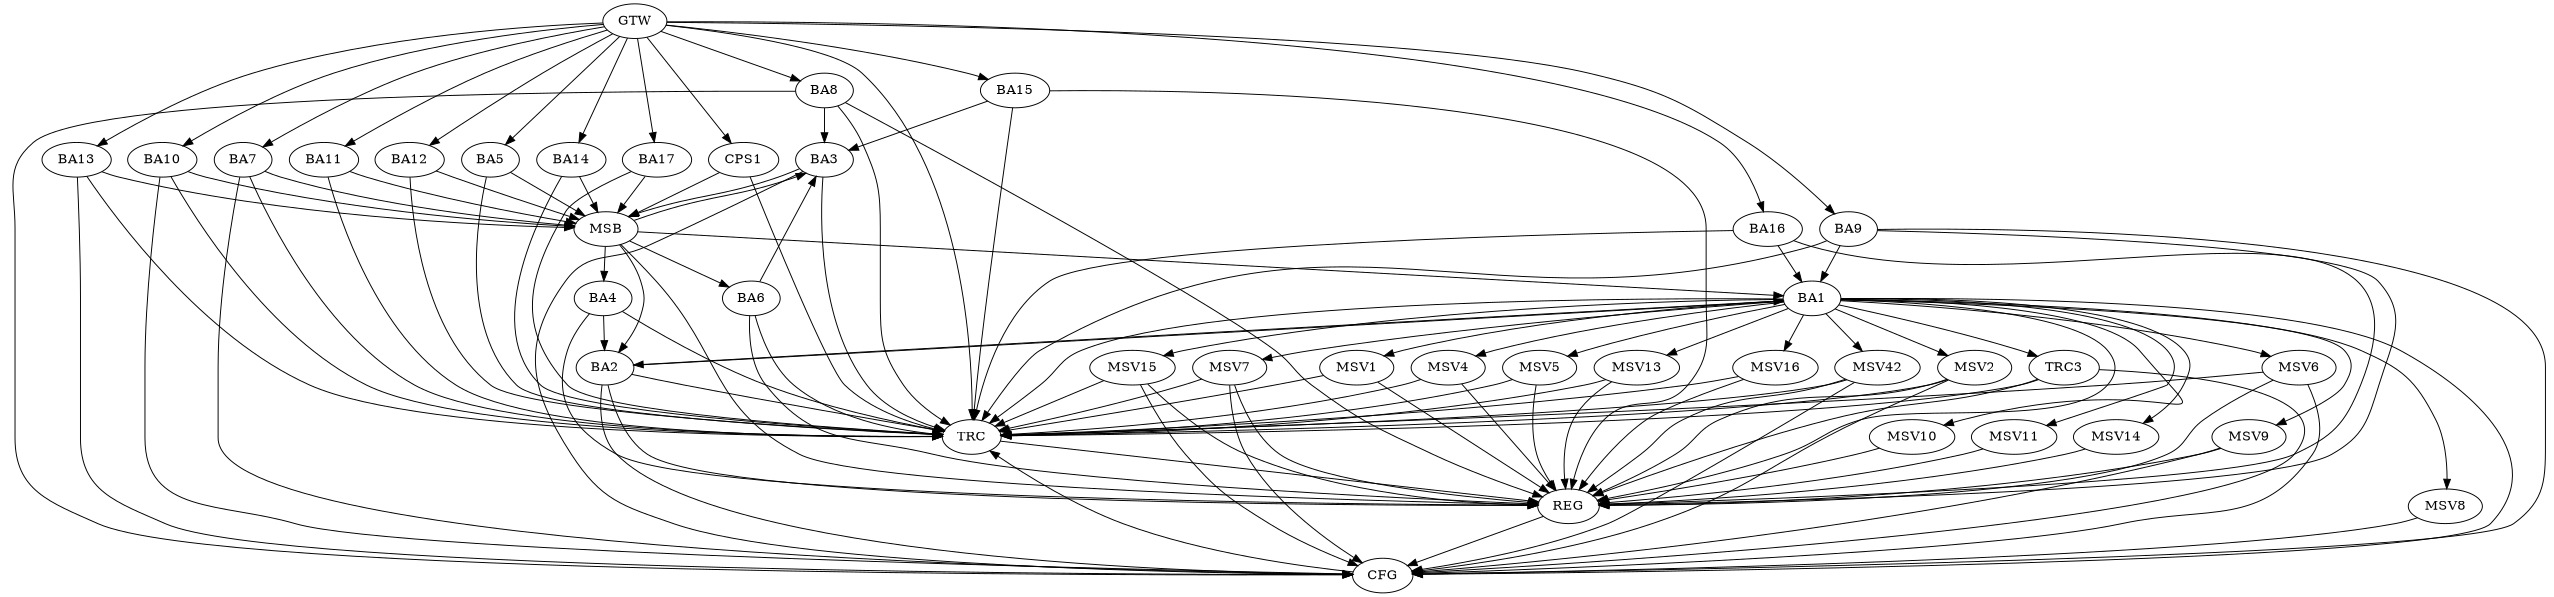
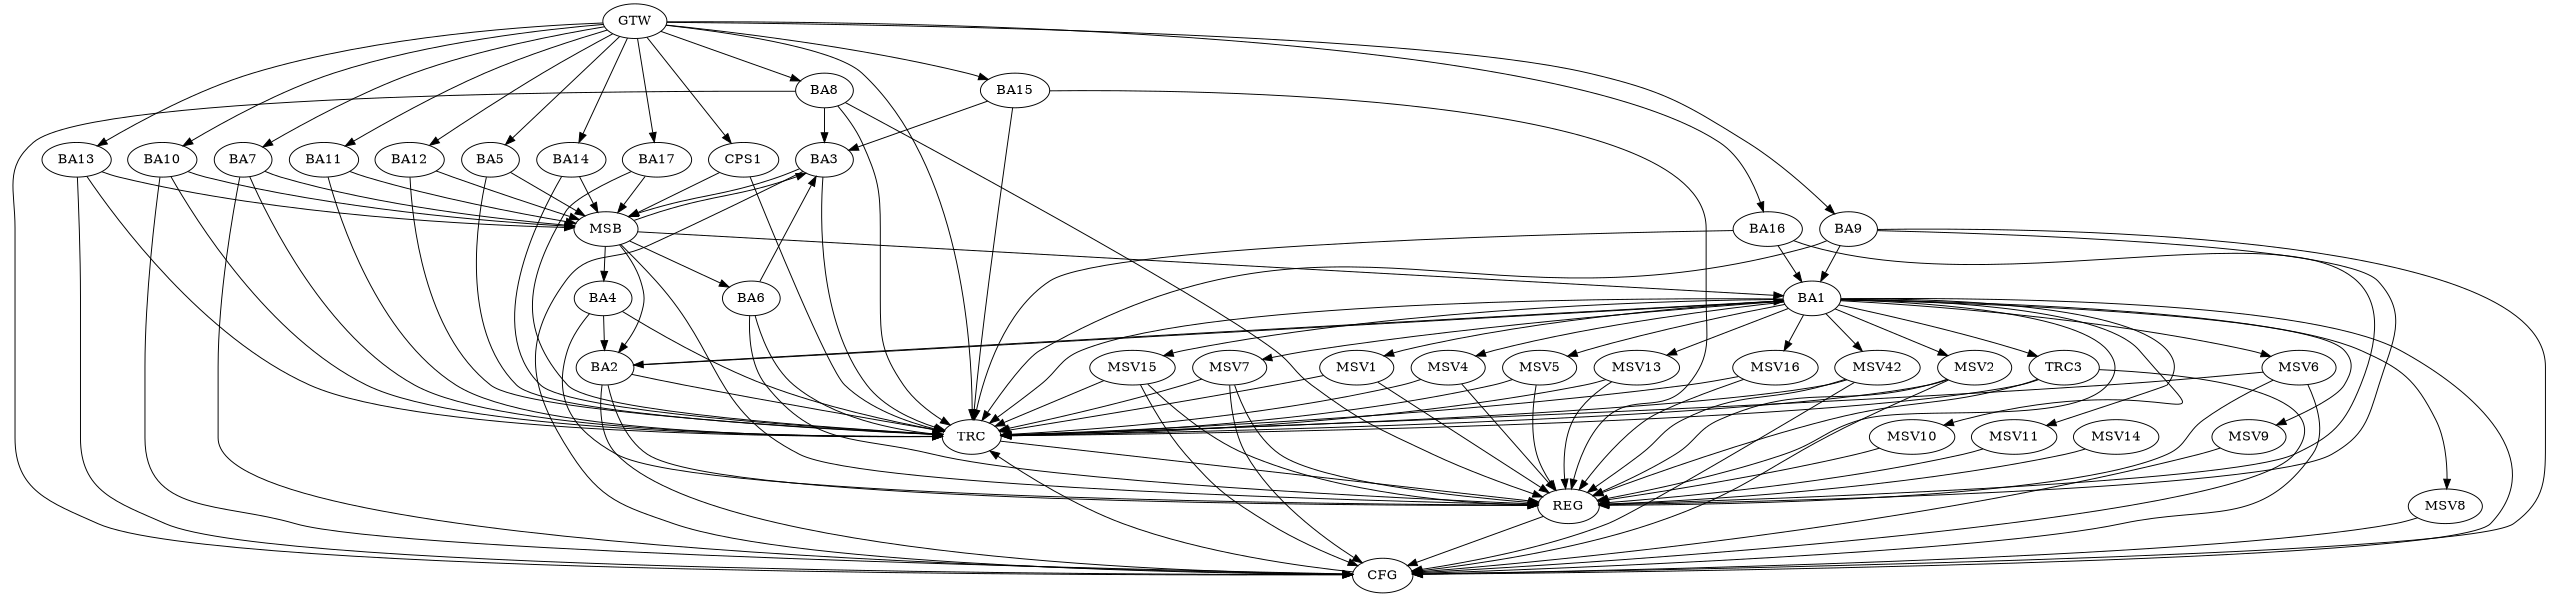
edge "BA1" -> "MSV14": removed
edge "MSV9" -> "REG": removed
